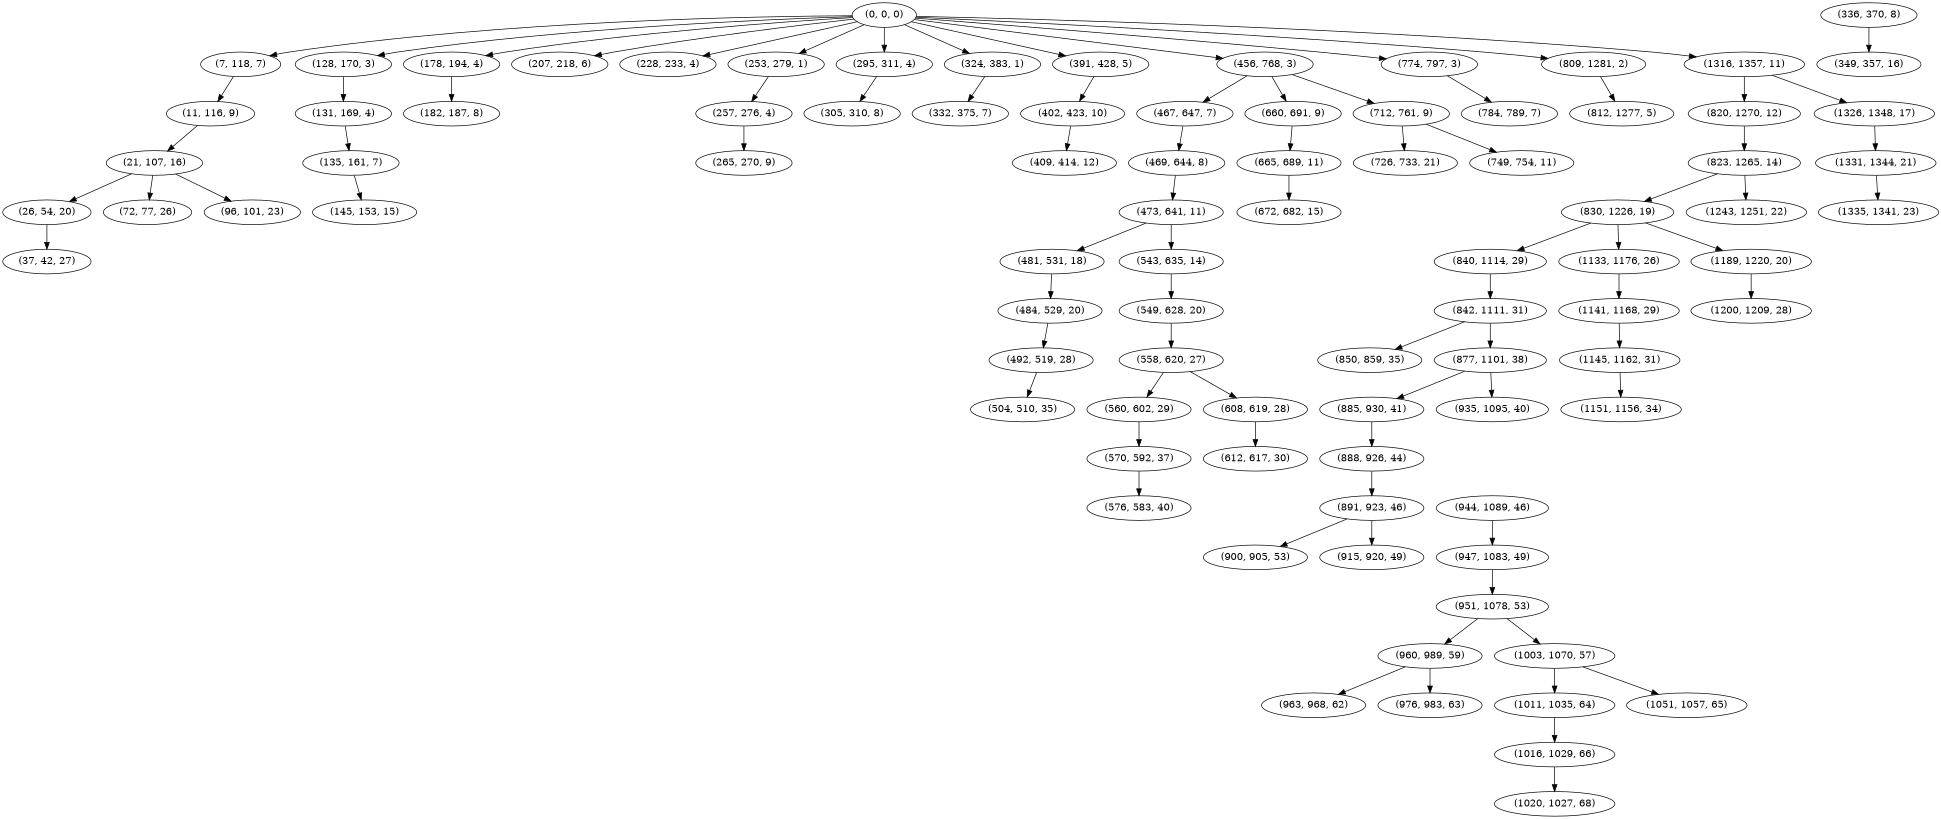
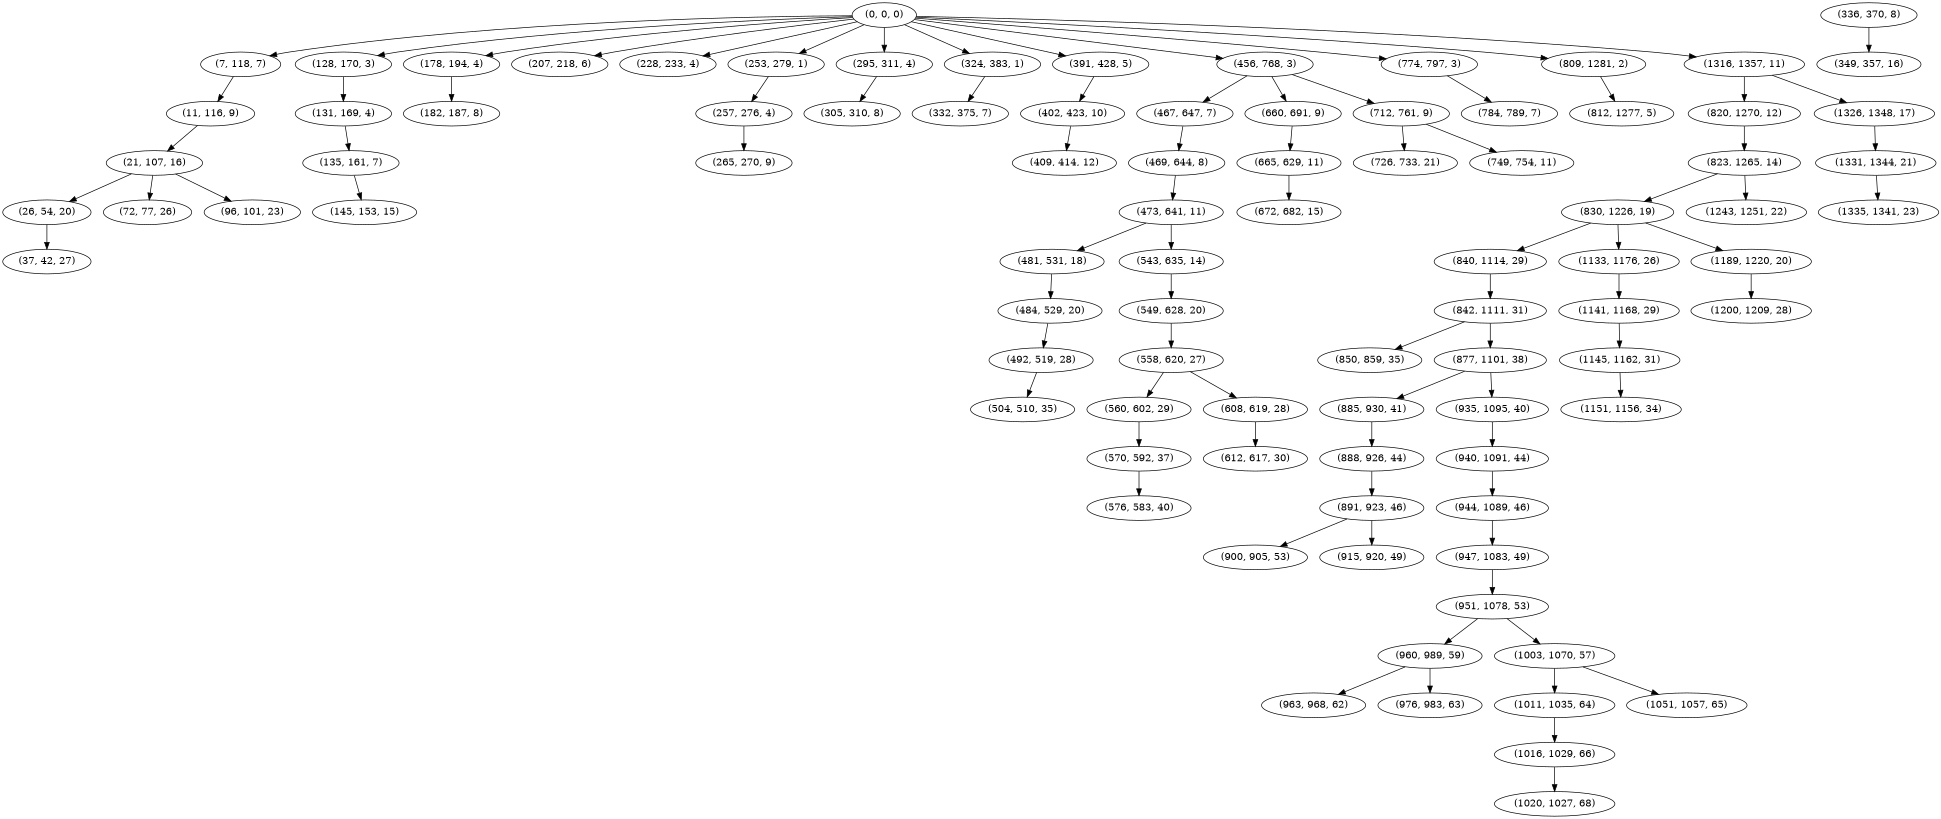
node "(665, 689, 11)": label "(665, 689, 11)" -> "(665, 629, 11)"
node "(940, 1091, 44)": added
